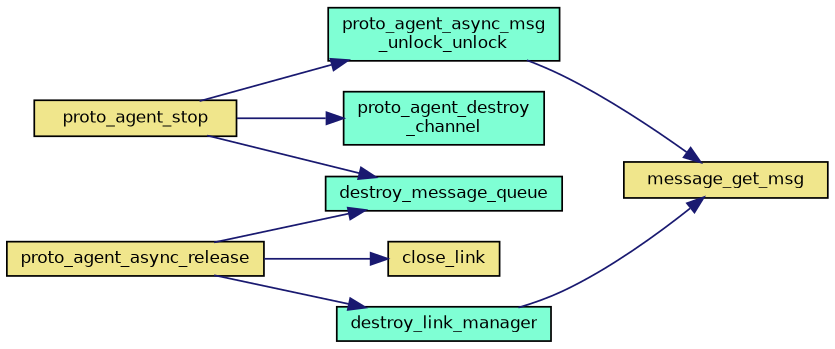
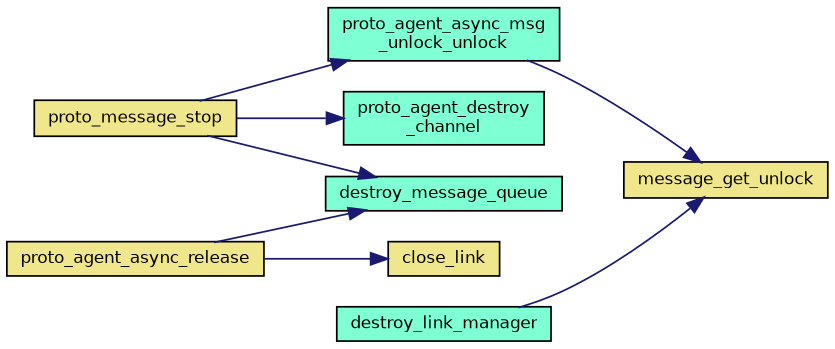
node "proto_agent_stop": label "proto_agent_stop" -> "proto_message_stop"
node "message_get_msg": label "message_get_msg" -> "message_get_unlock"
edge "proto_agent_async_release" -> "destroy_link_manager": removed
